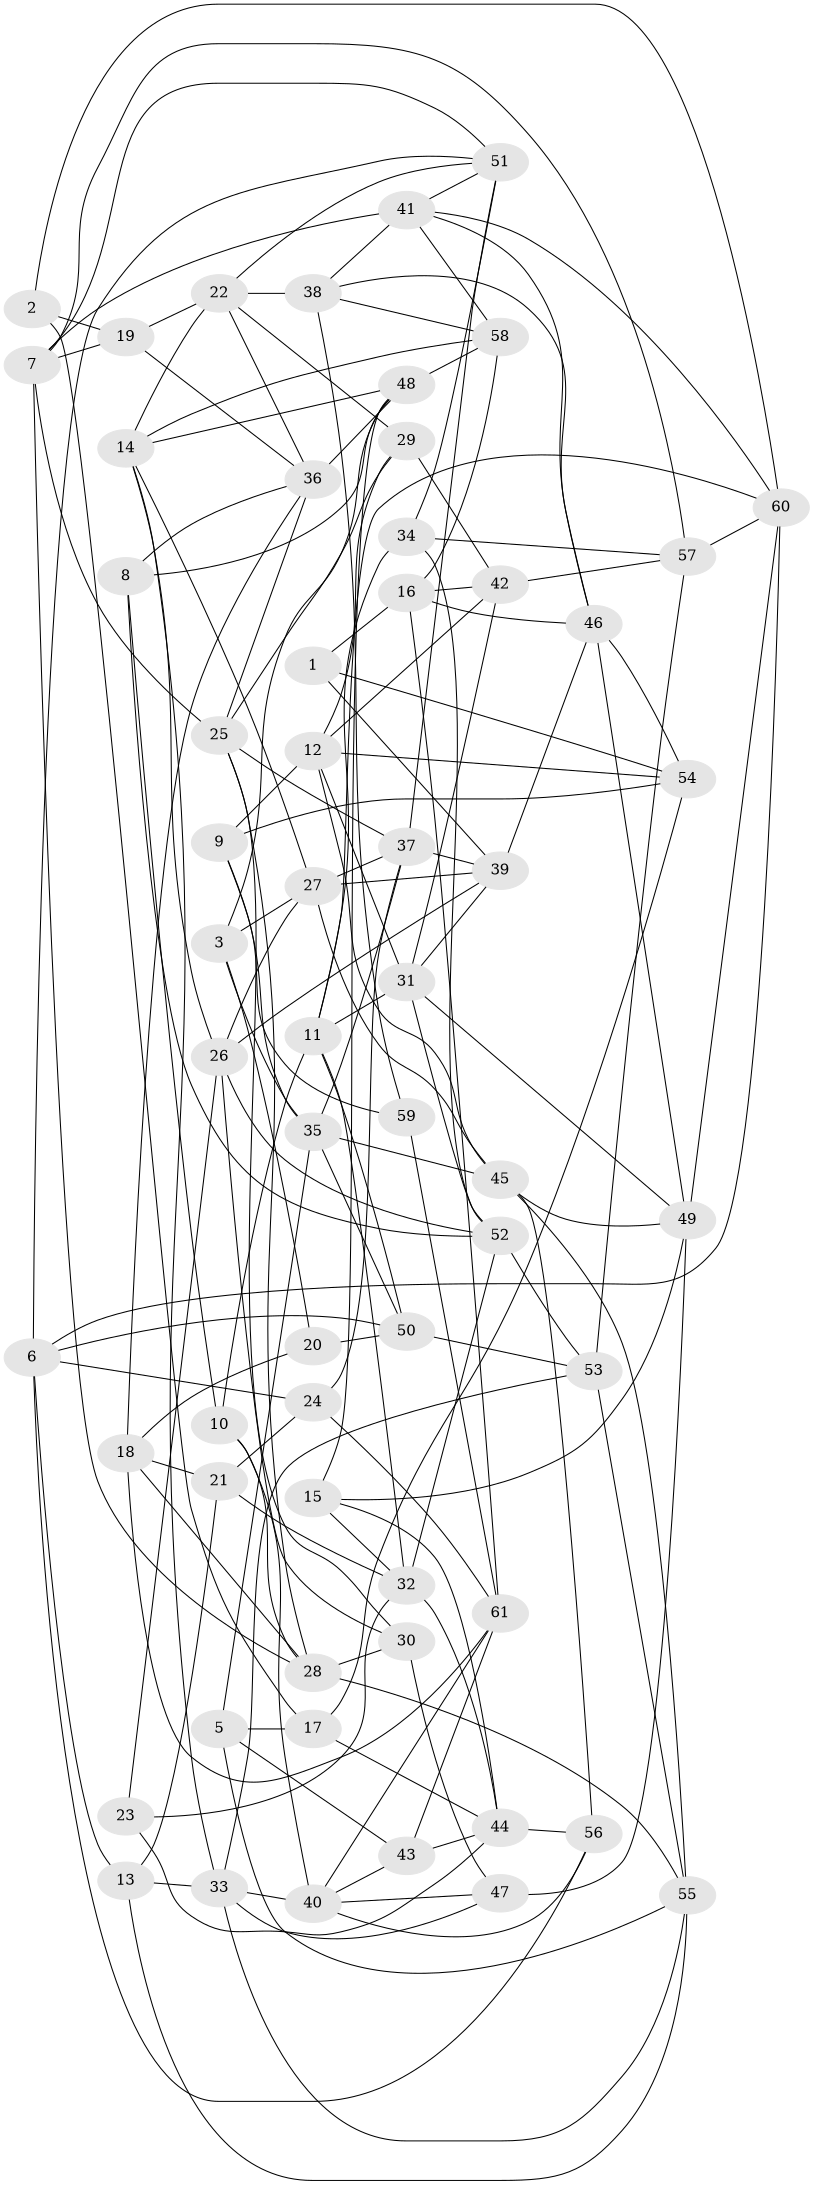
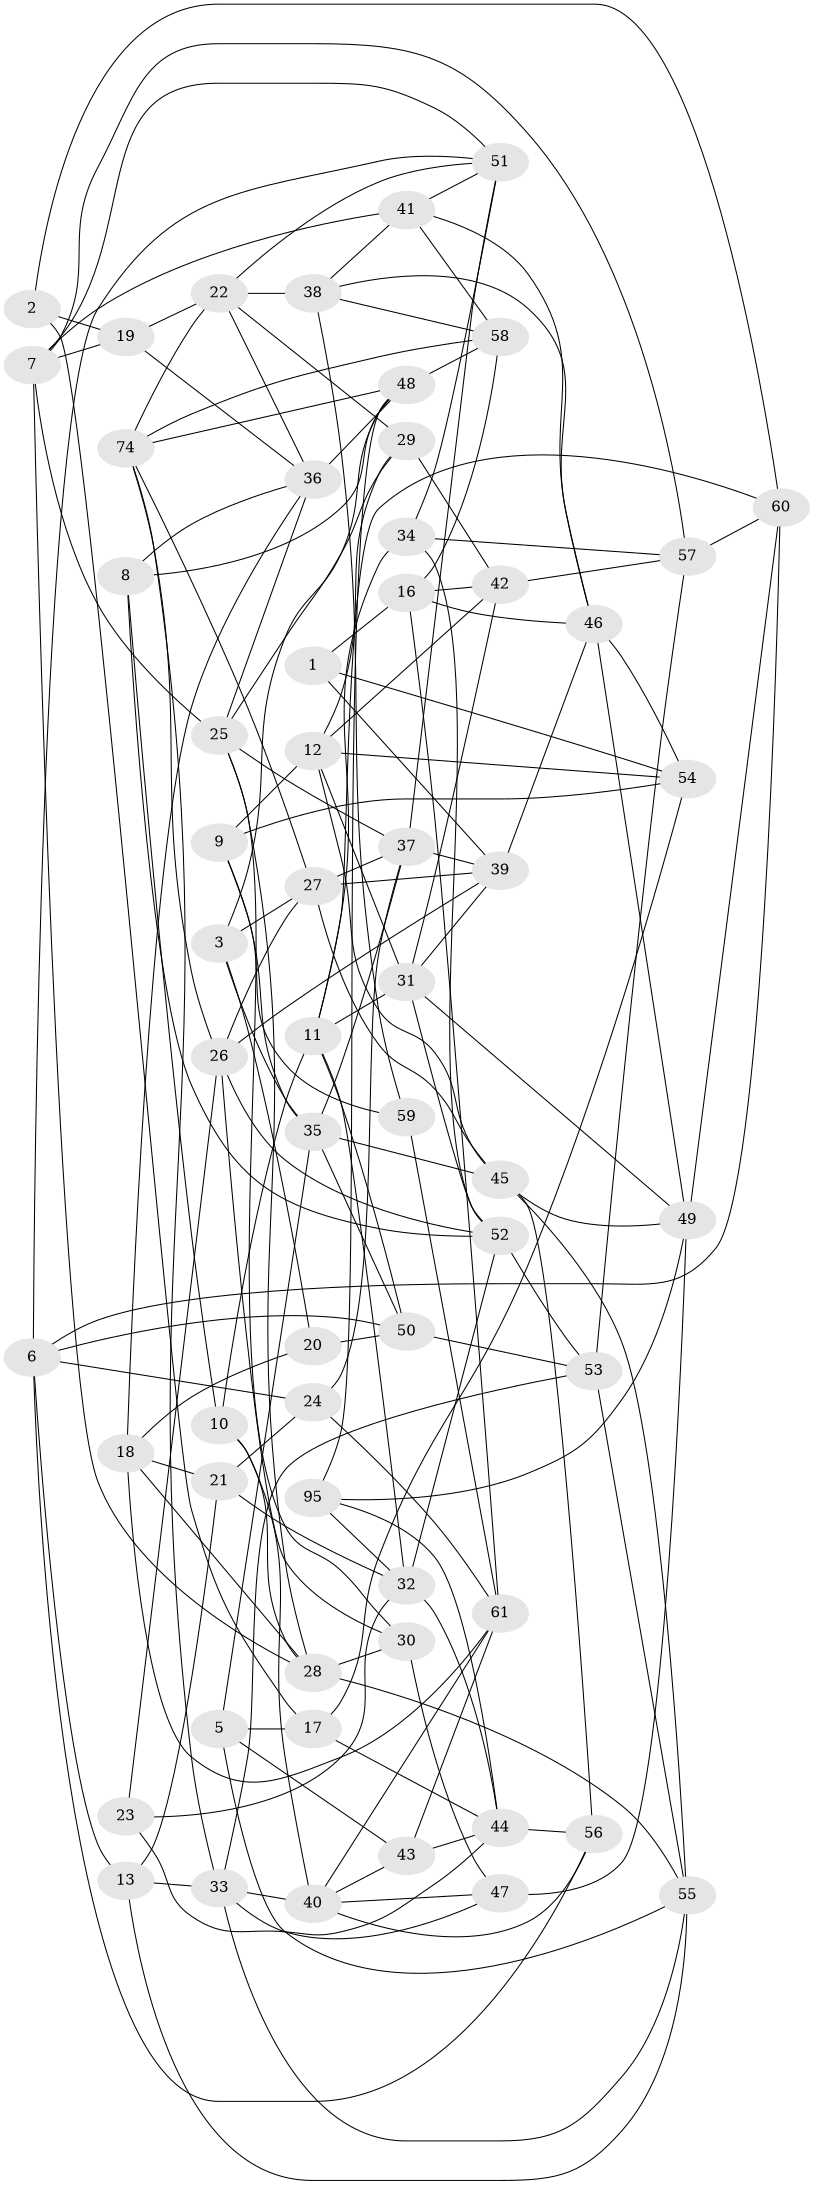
edge "41" -- "60": removed
node "14": label "14" -> "74"
node "15": label "15" -> "95"
